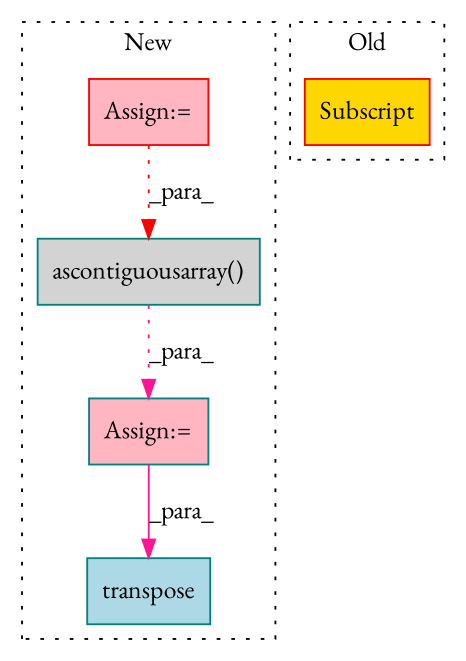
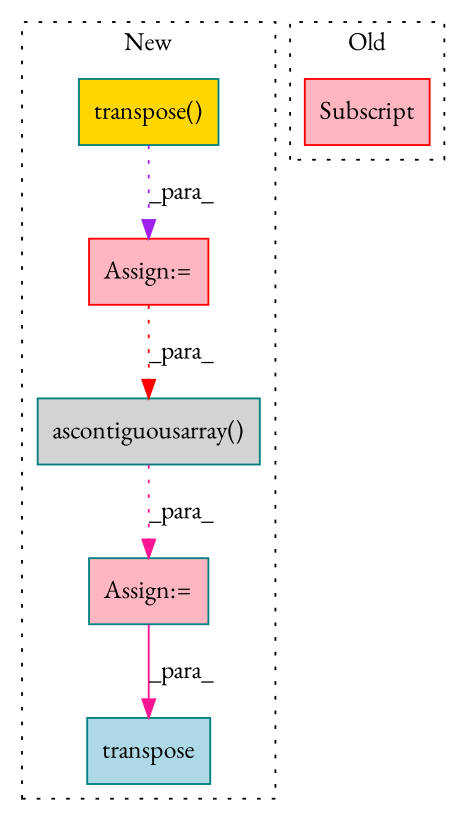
node "transpose()": added
node "Subscript": fillcolor gold -> lightpink
